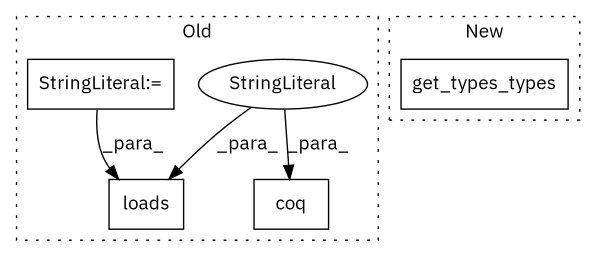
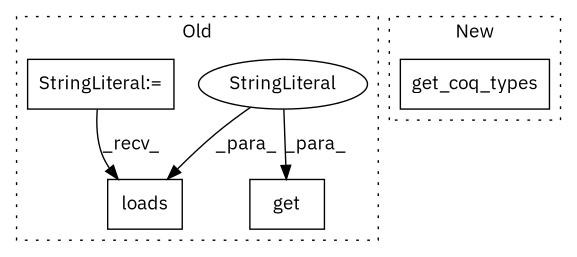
node "get_types_types": label "get_types_types" -> "get_coq_types"
edge "StringLiteral:=" -> "loads": label "_para_" -> "_recv_"
node "coq": label "coq" -> "get"
